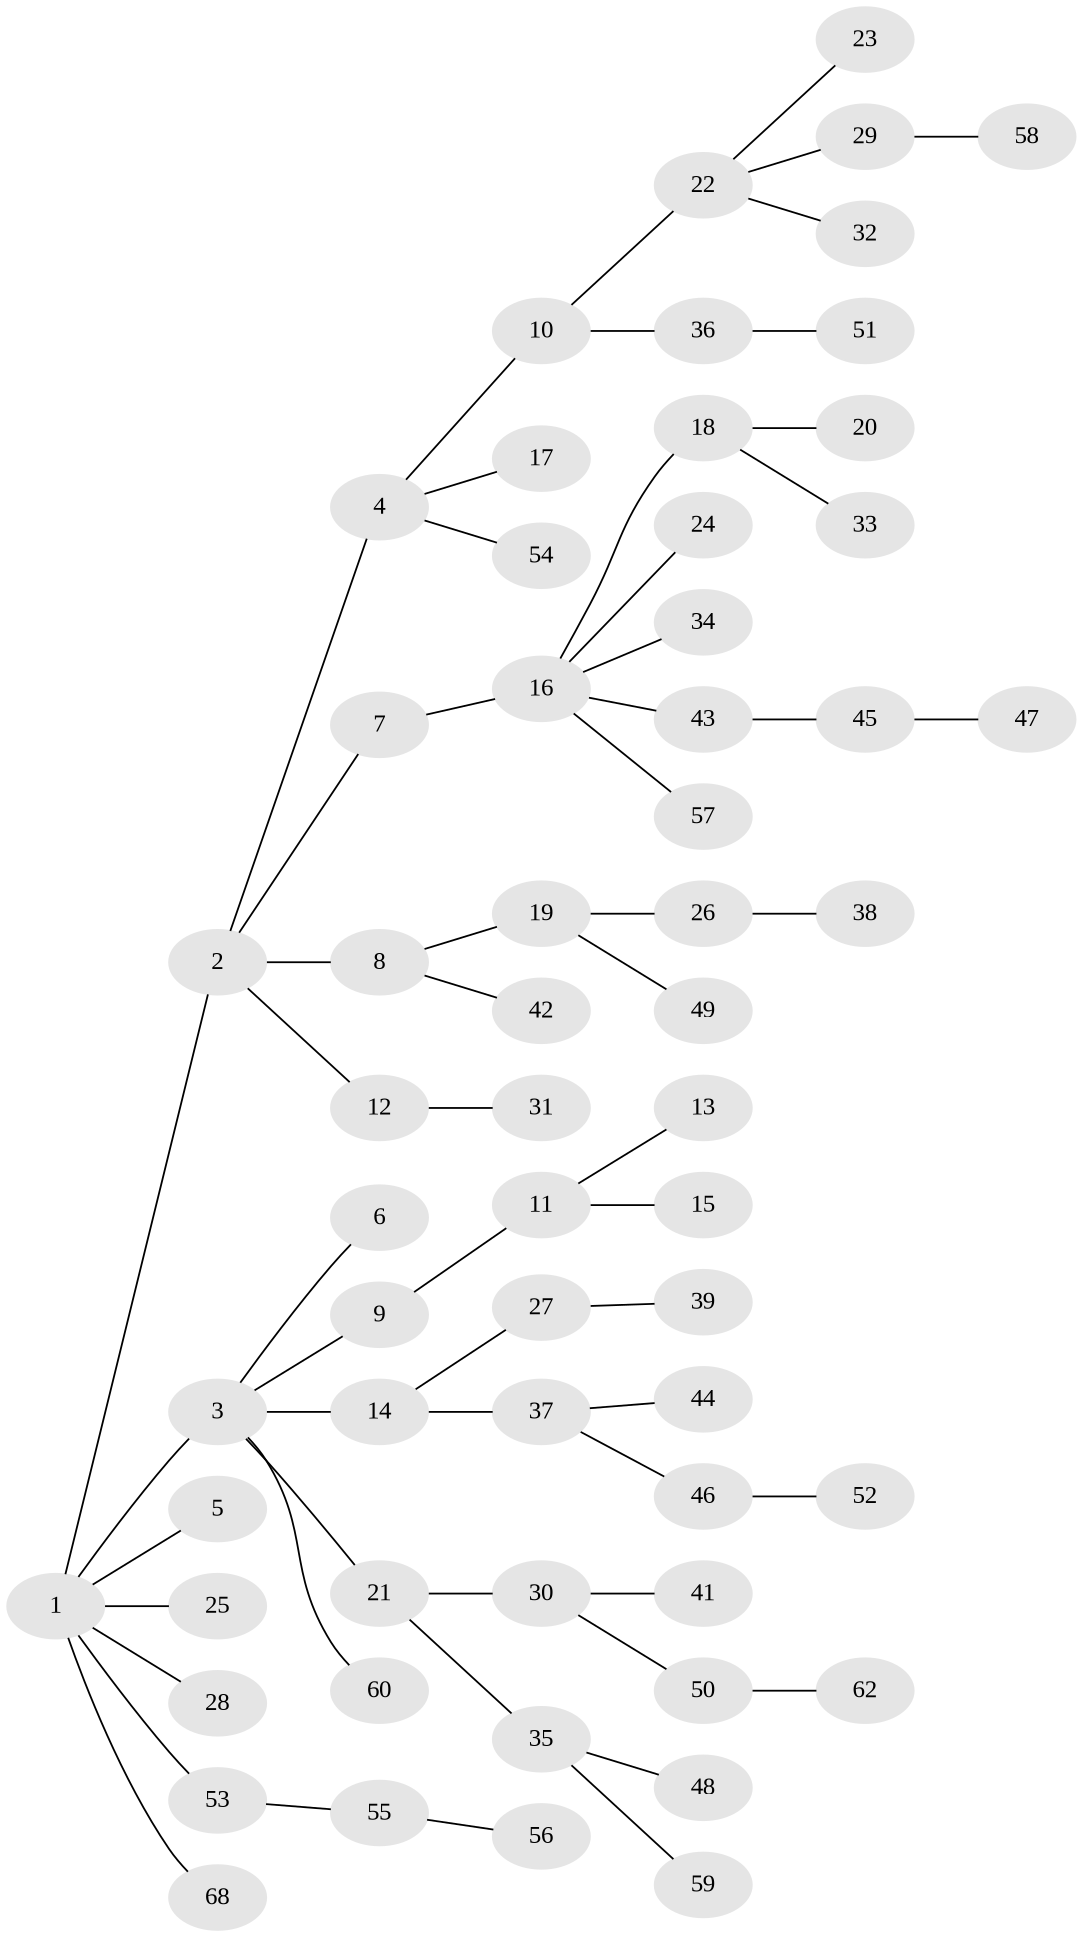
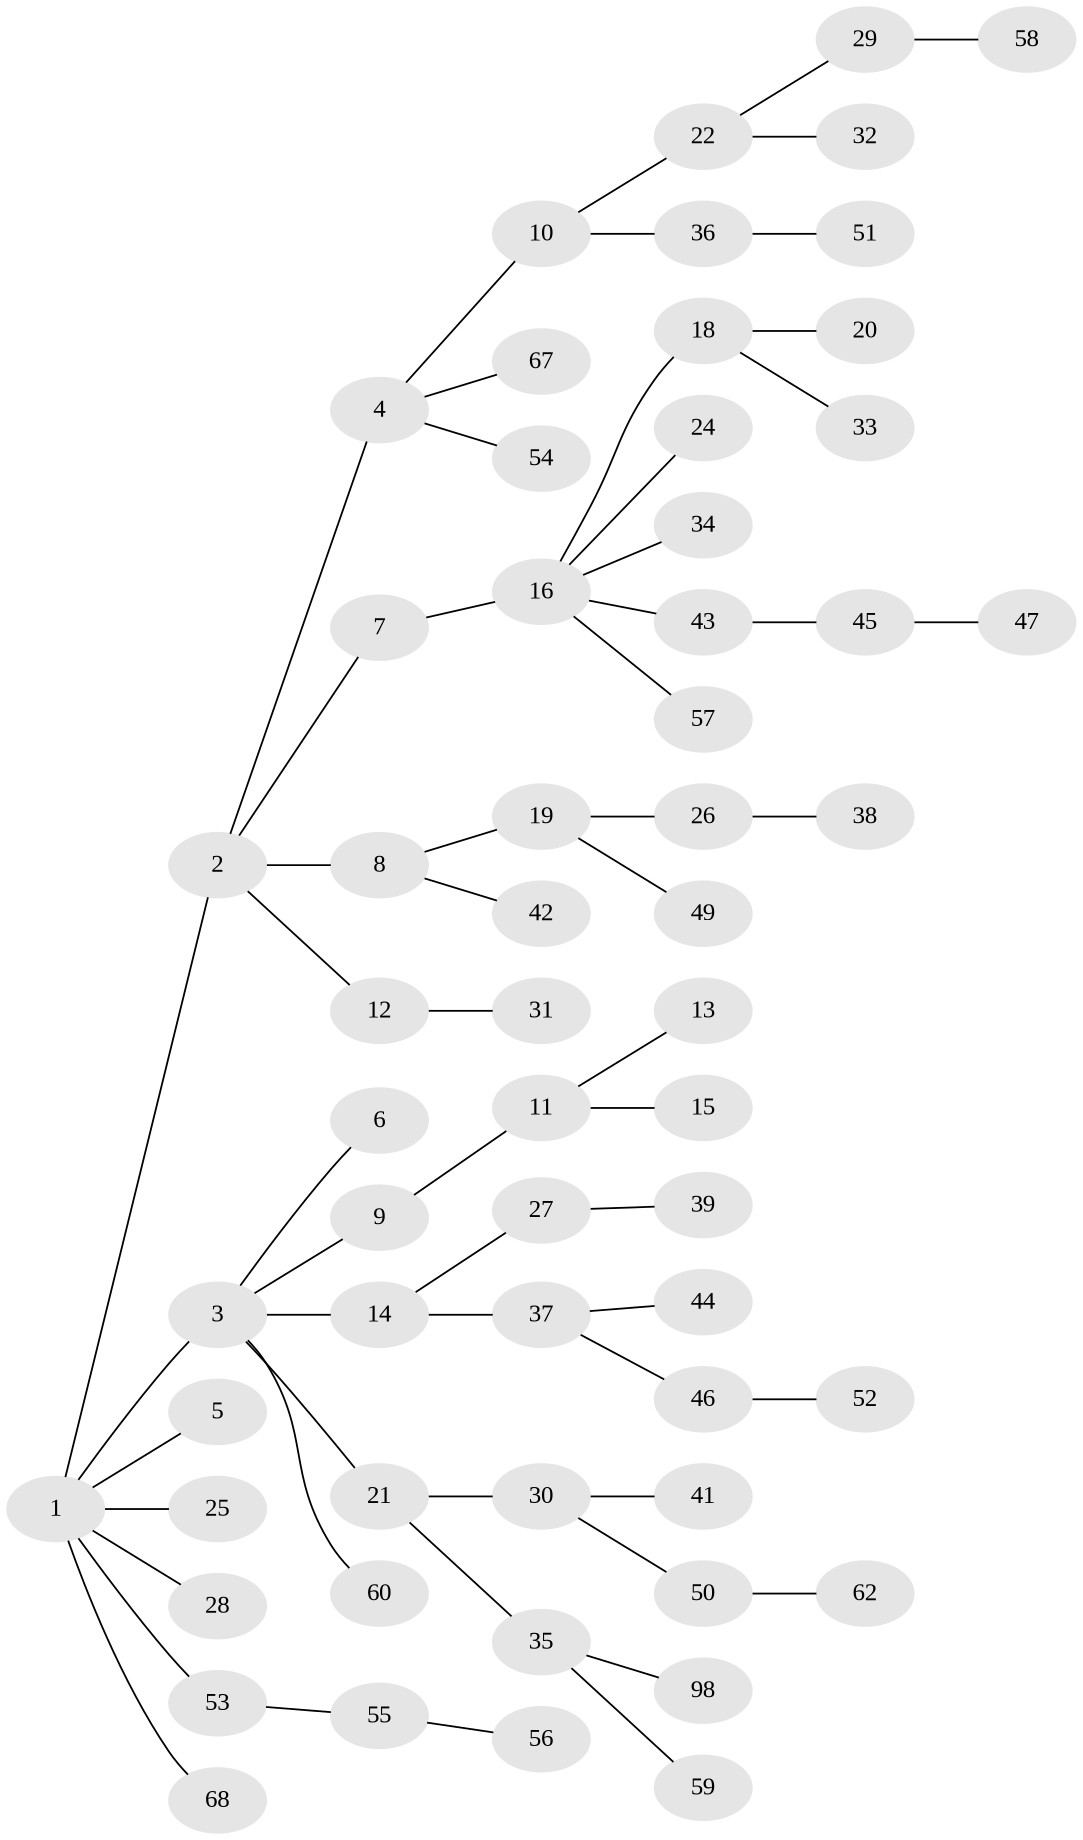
node "23": removed
node "17": label "17" -> "67"
node "48": label "48" -> "98"
